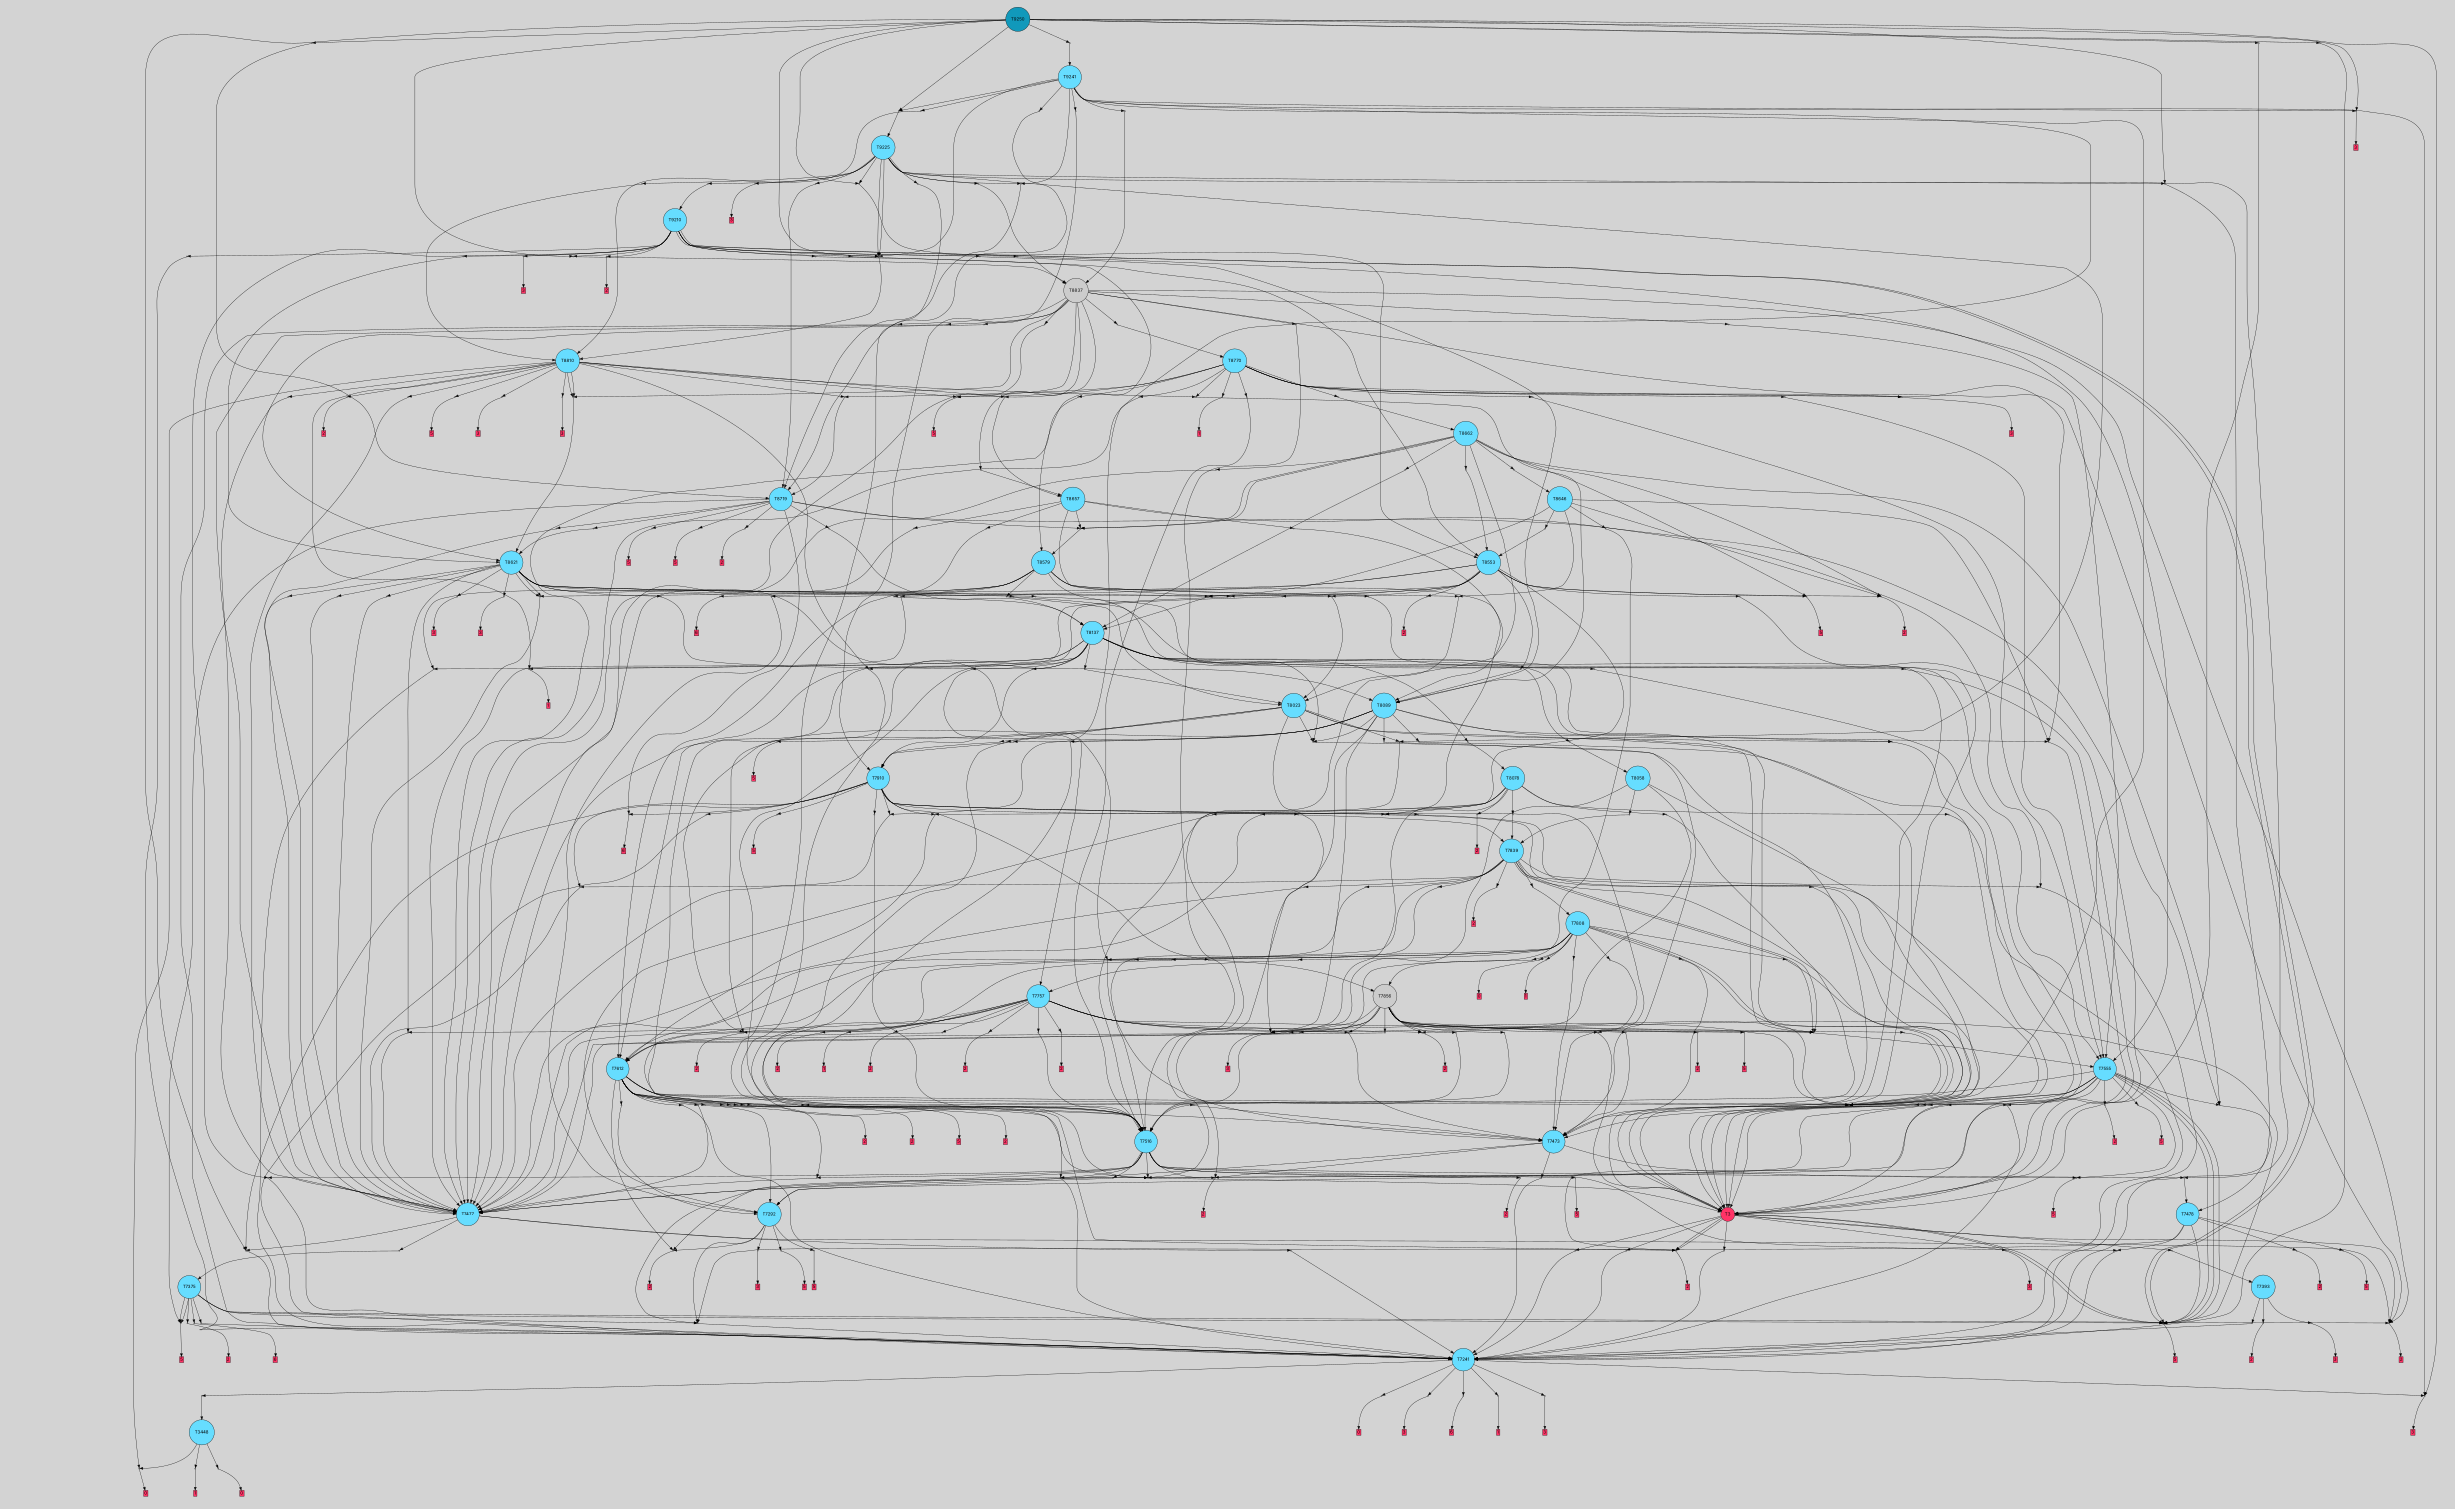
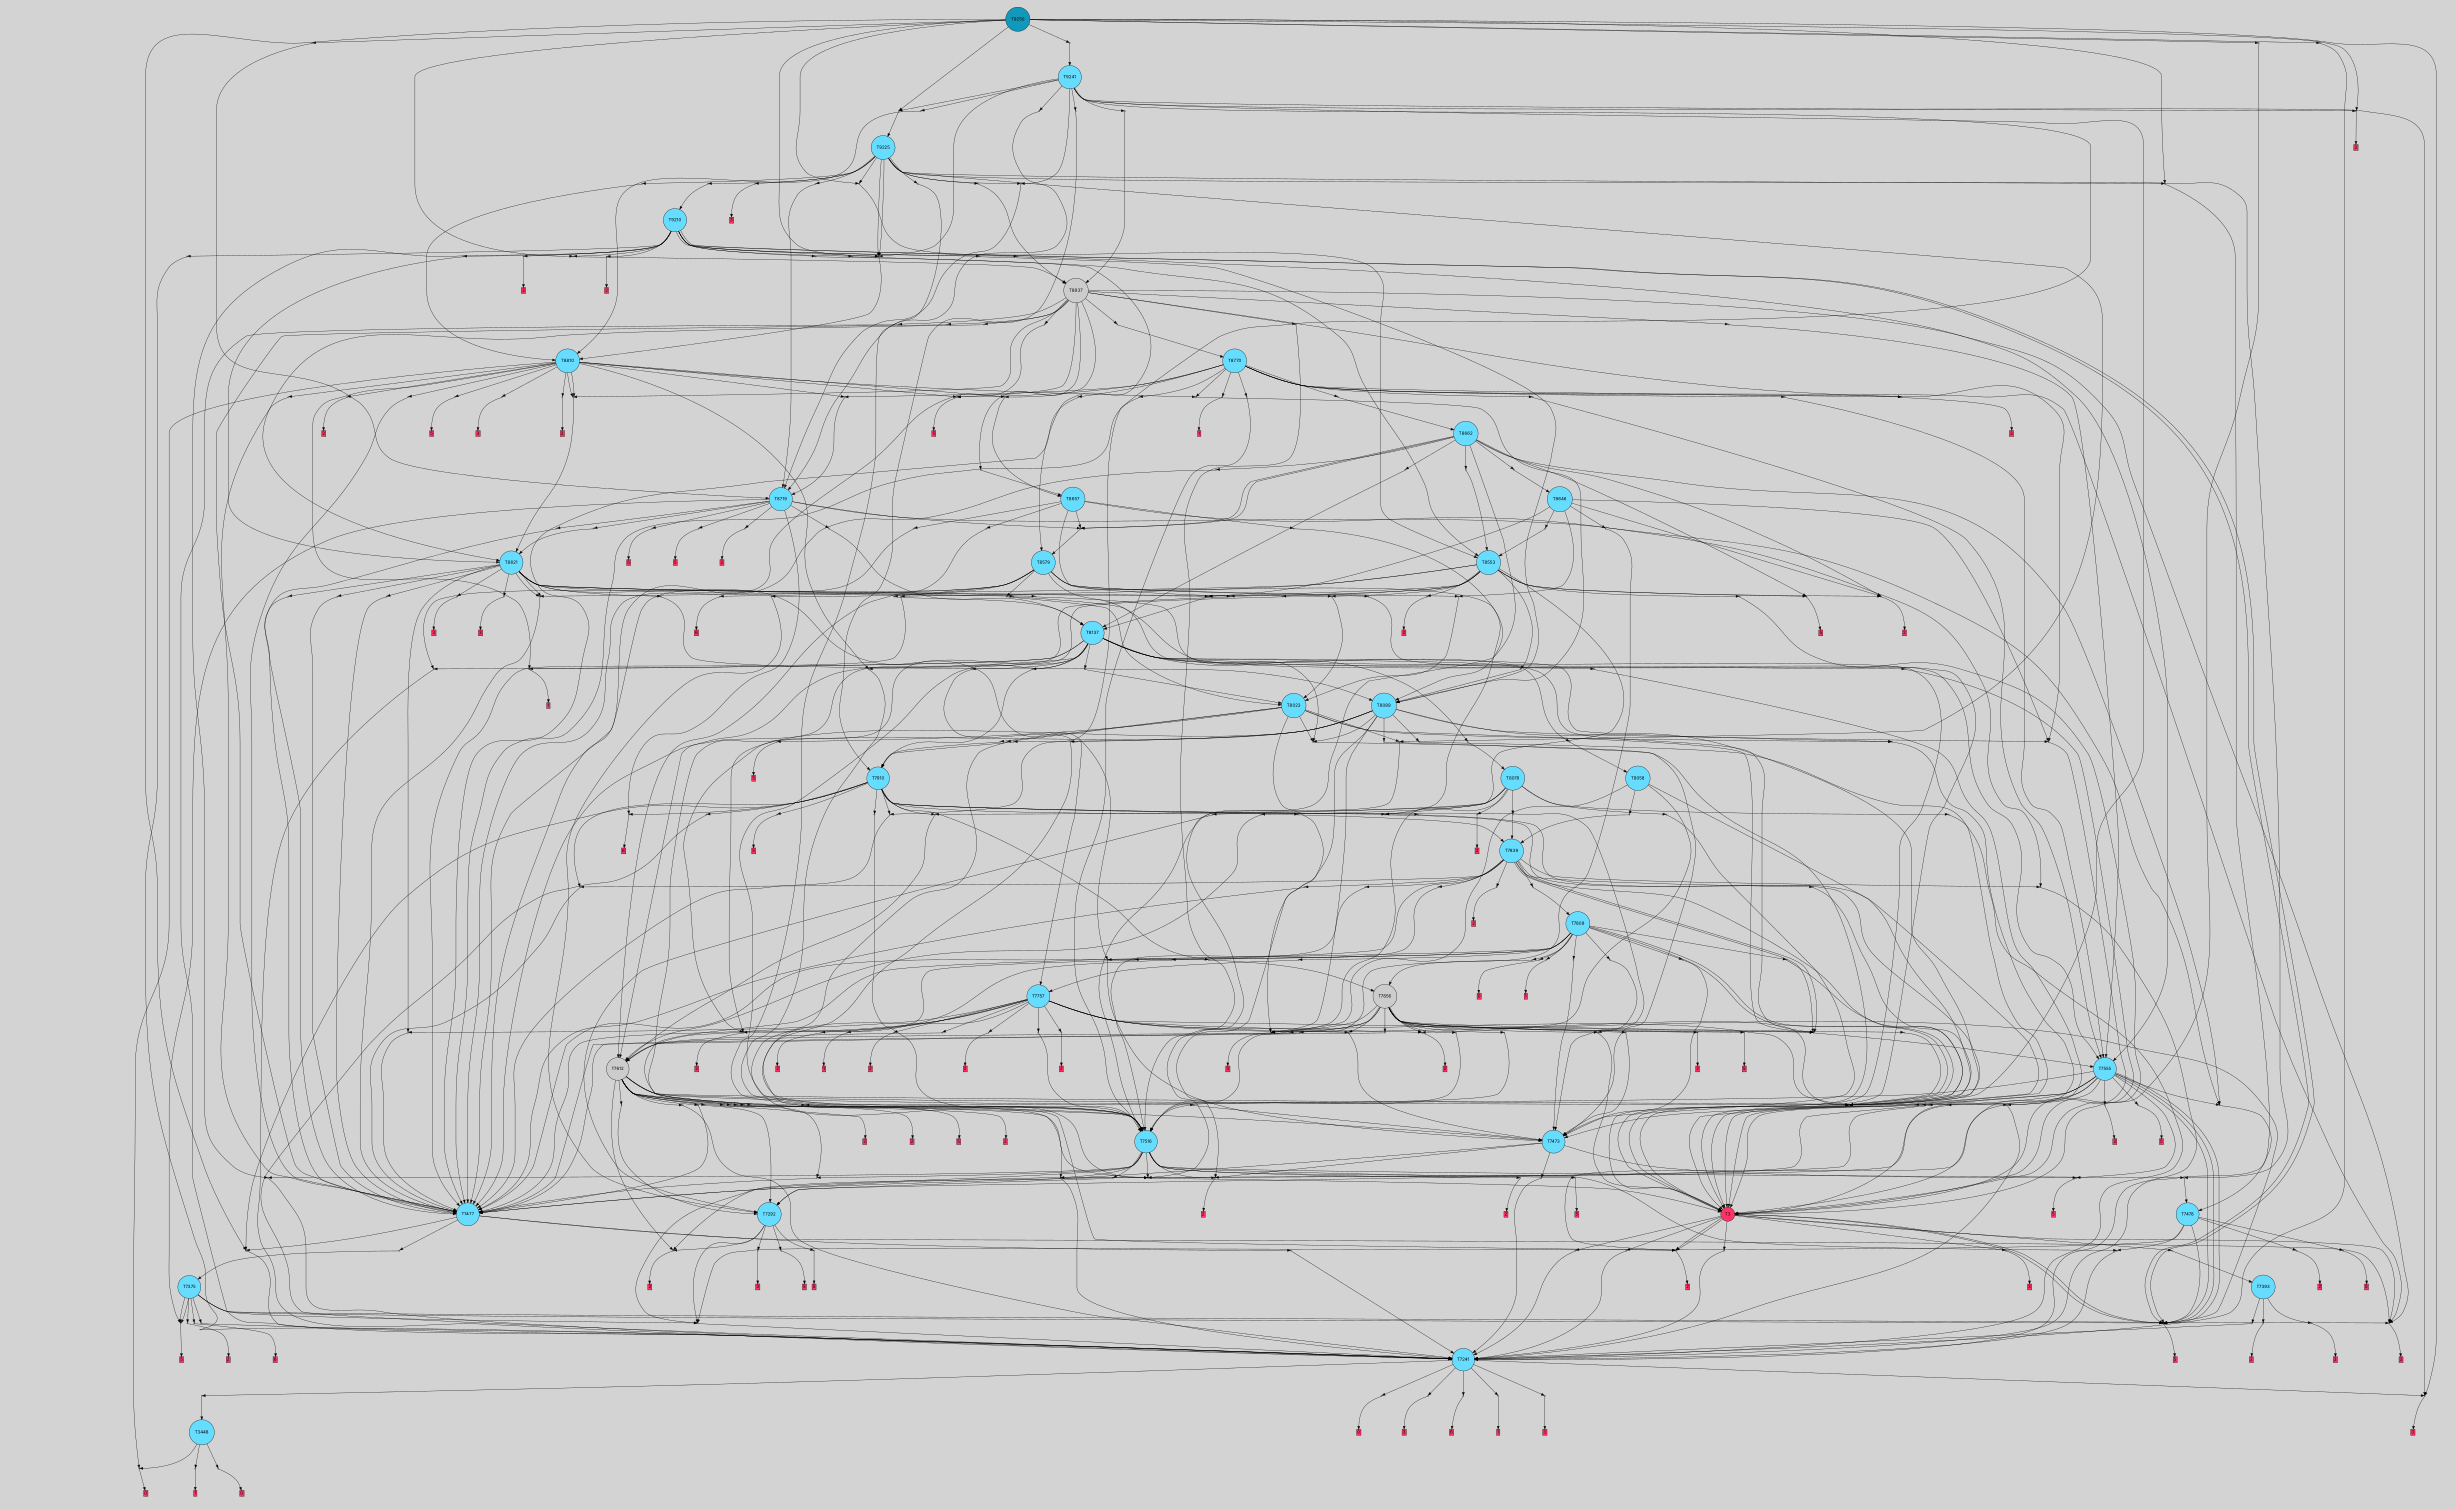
node "T7612": fillcolor #66ddff -> #cccccc
